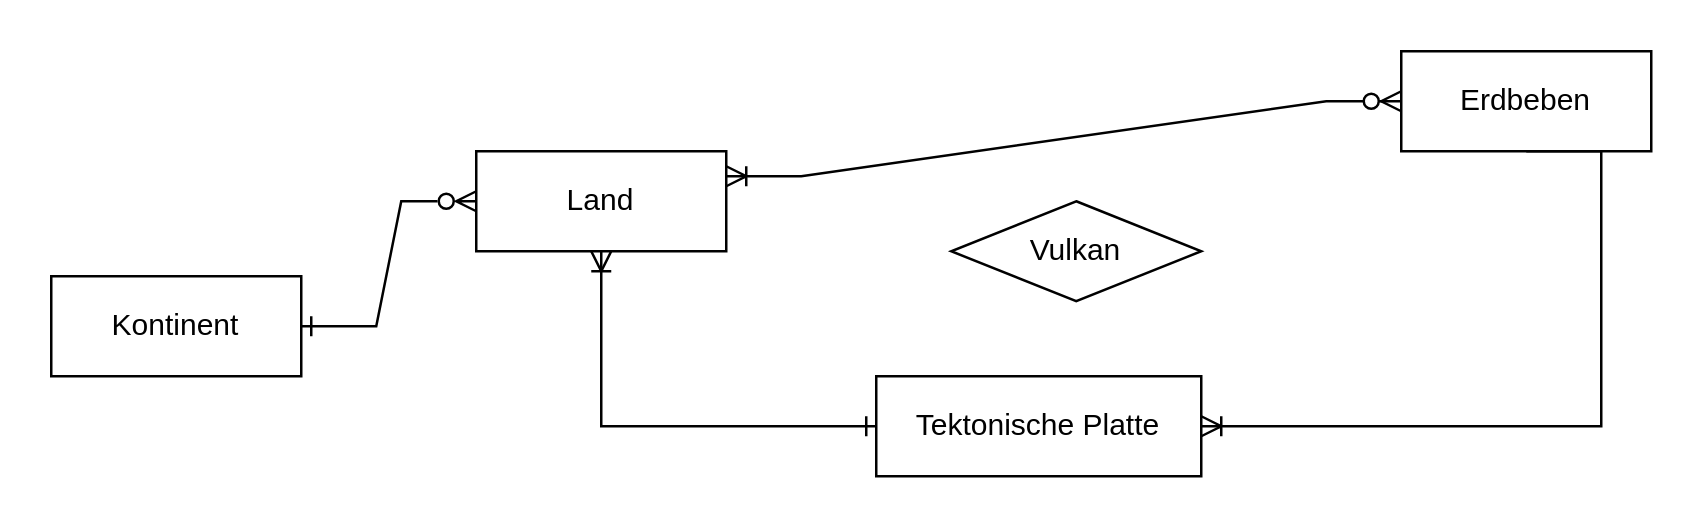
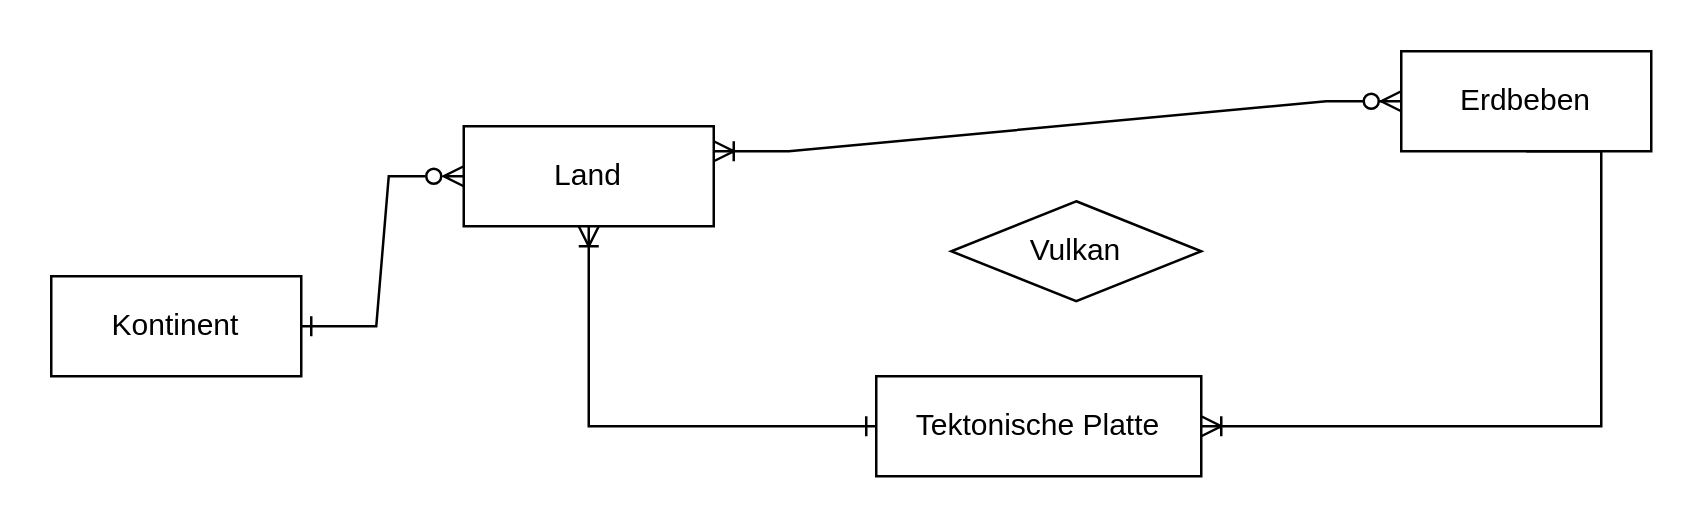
node "Land": moved (601, 201) -> (589, 176)
